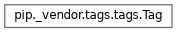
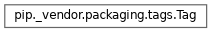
node "pip._vendor.tags.tags.Tag": label "pip._vendor.tags.tags.Tag" -> "pip._vendor.packaging.tags.Tag"
